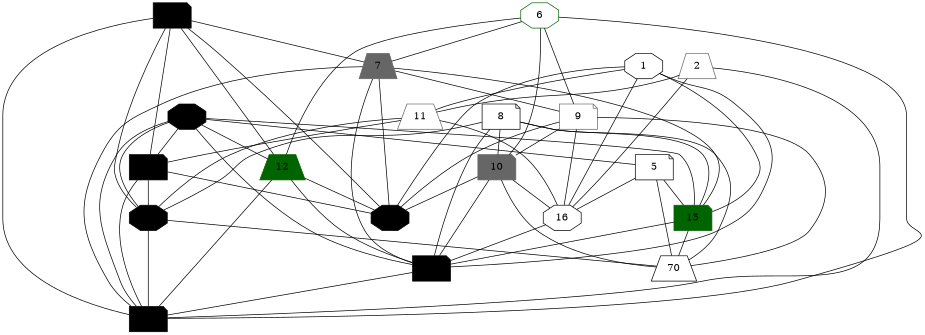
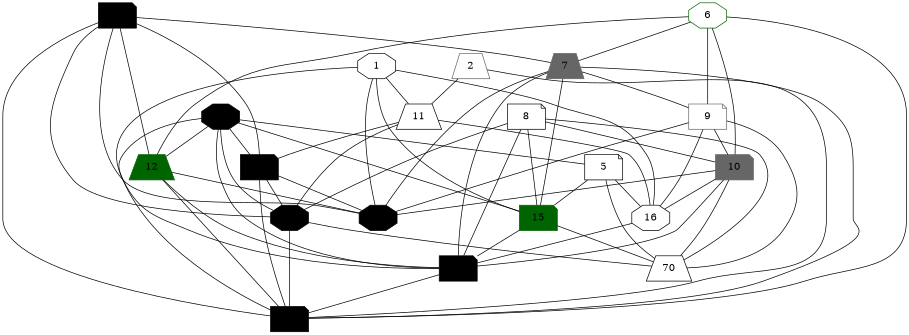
node "11": color gray40 -> black
edge "2" -- "16": removed
